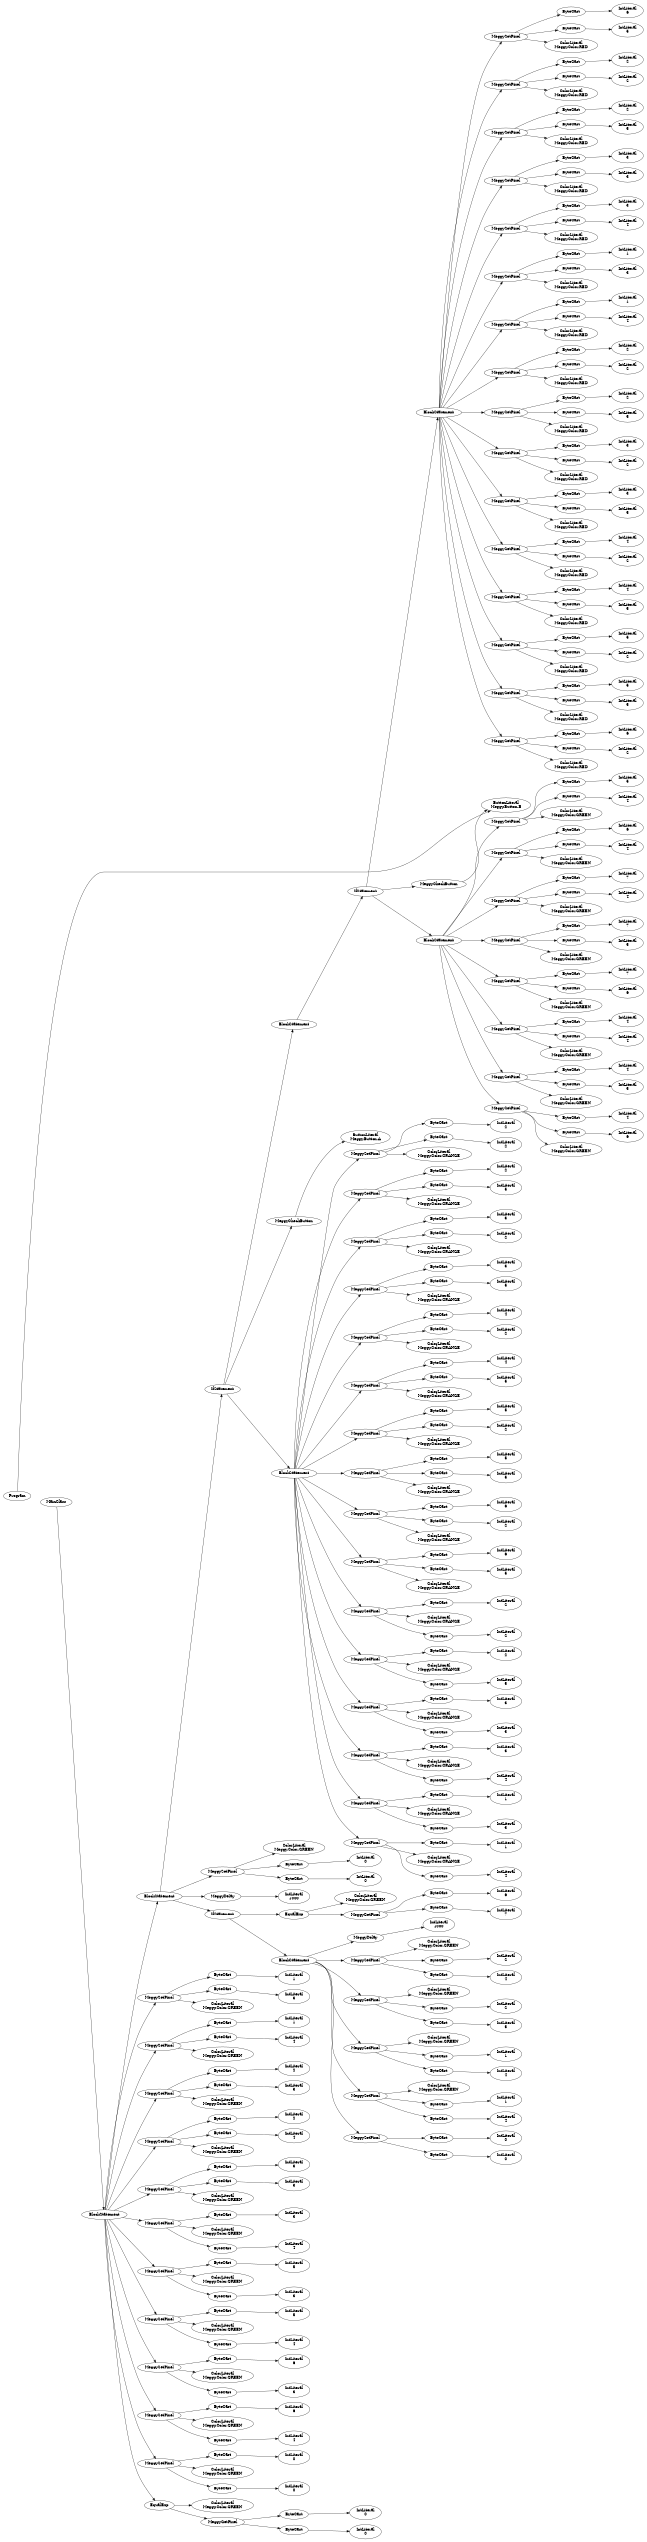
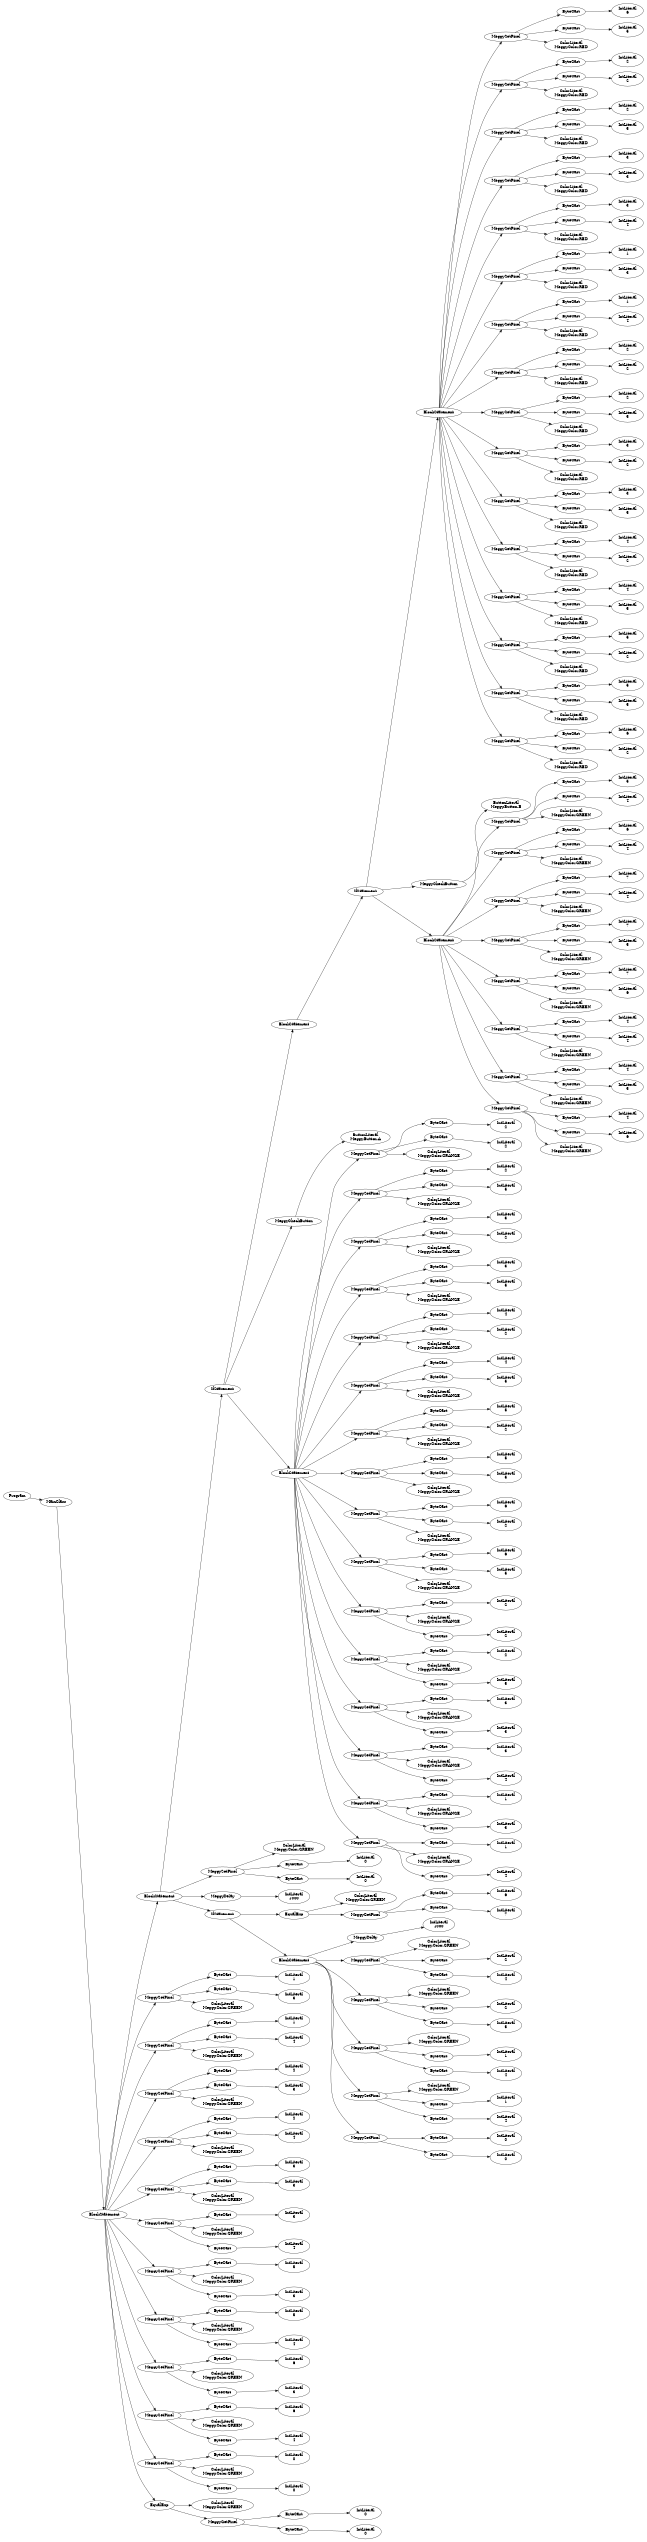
edge "Program" -> "ButtonLiteral Meggy.Button.B": now "Program" -> "MainClass"
